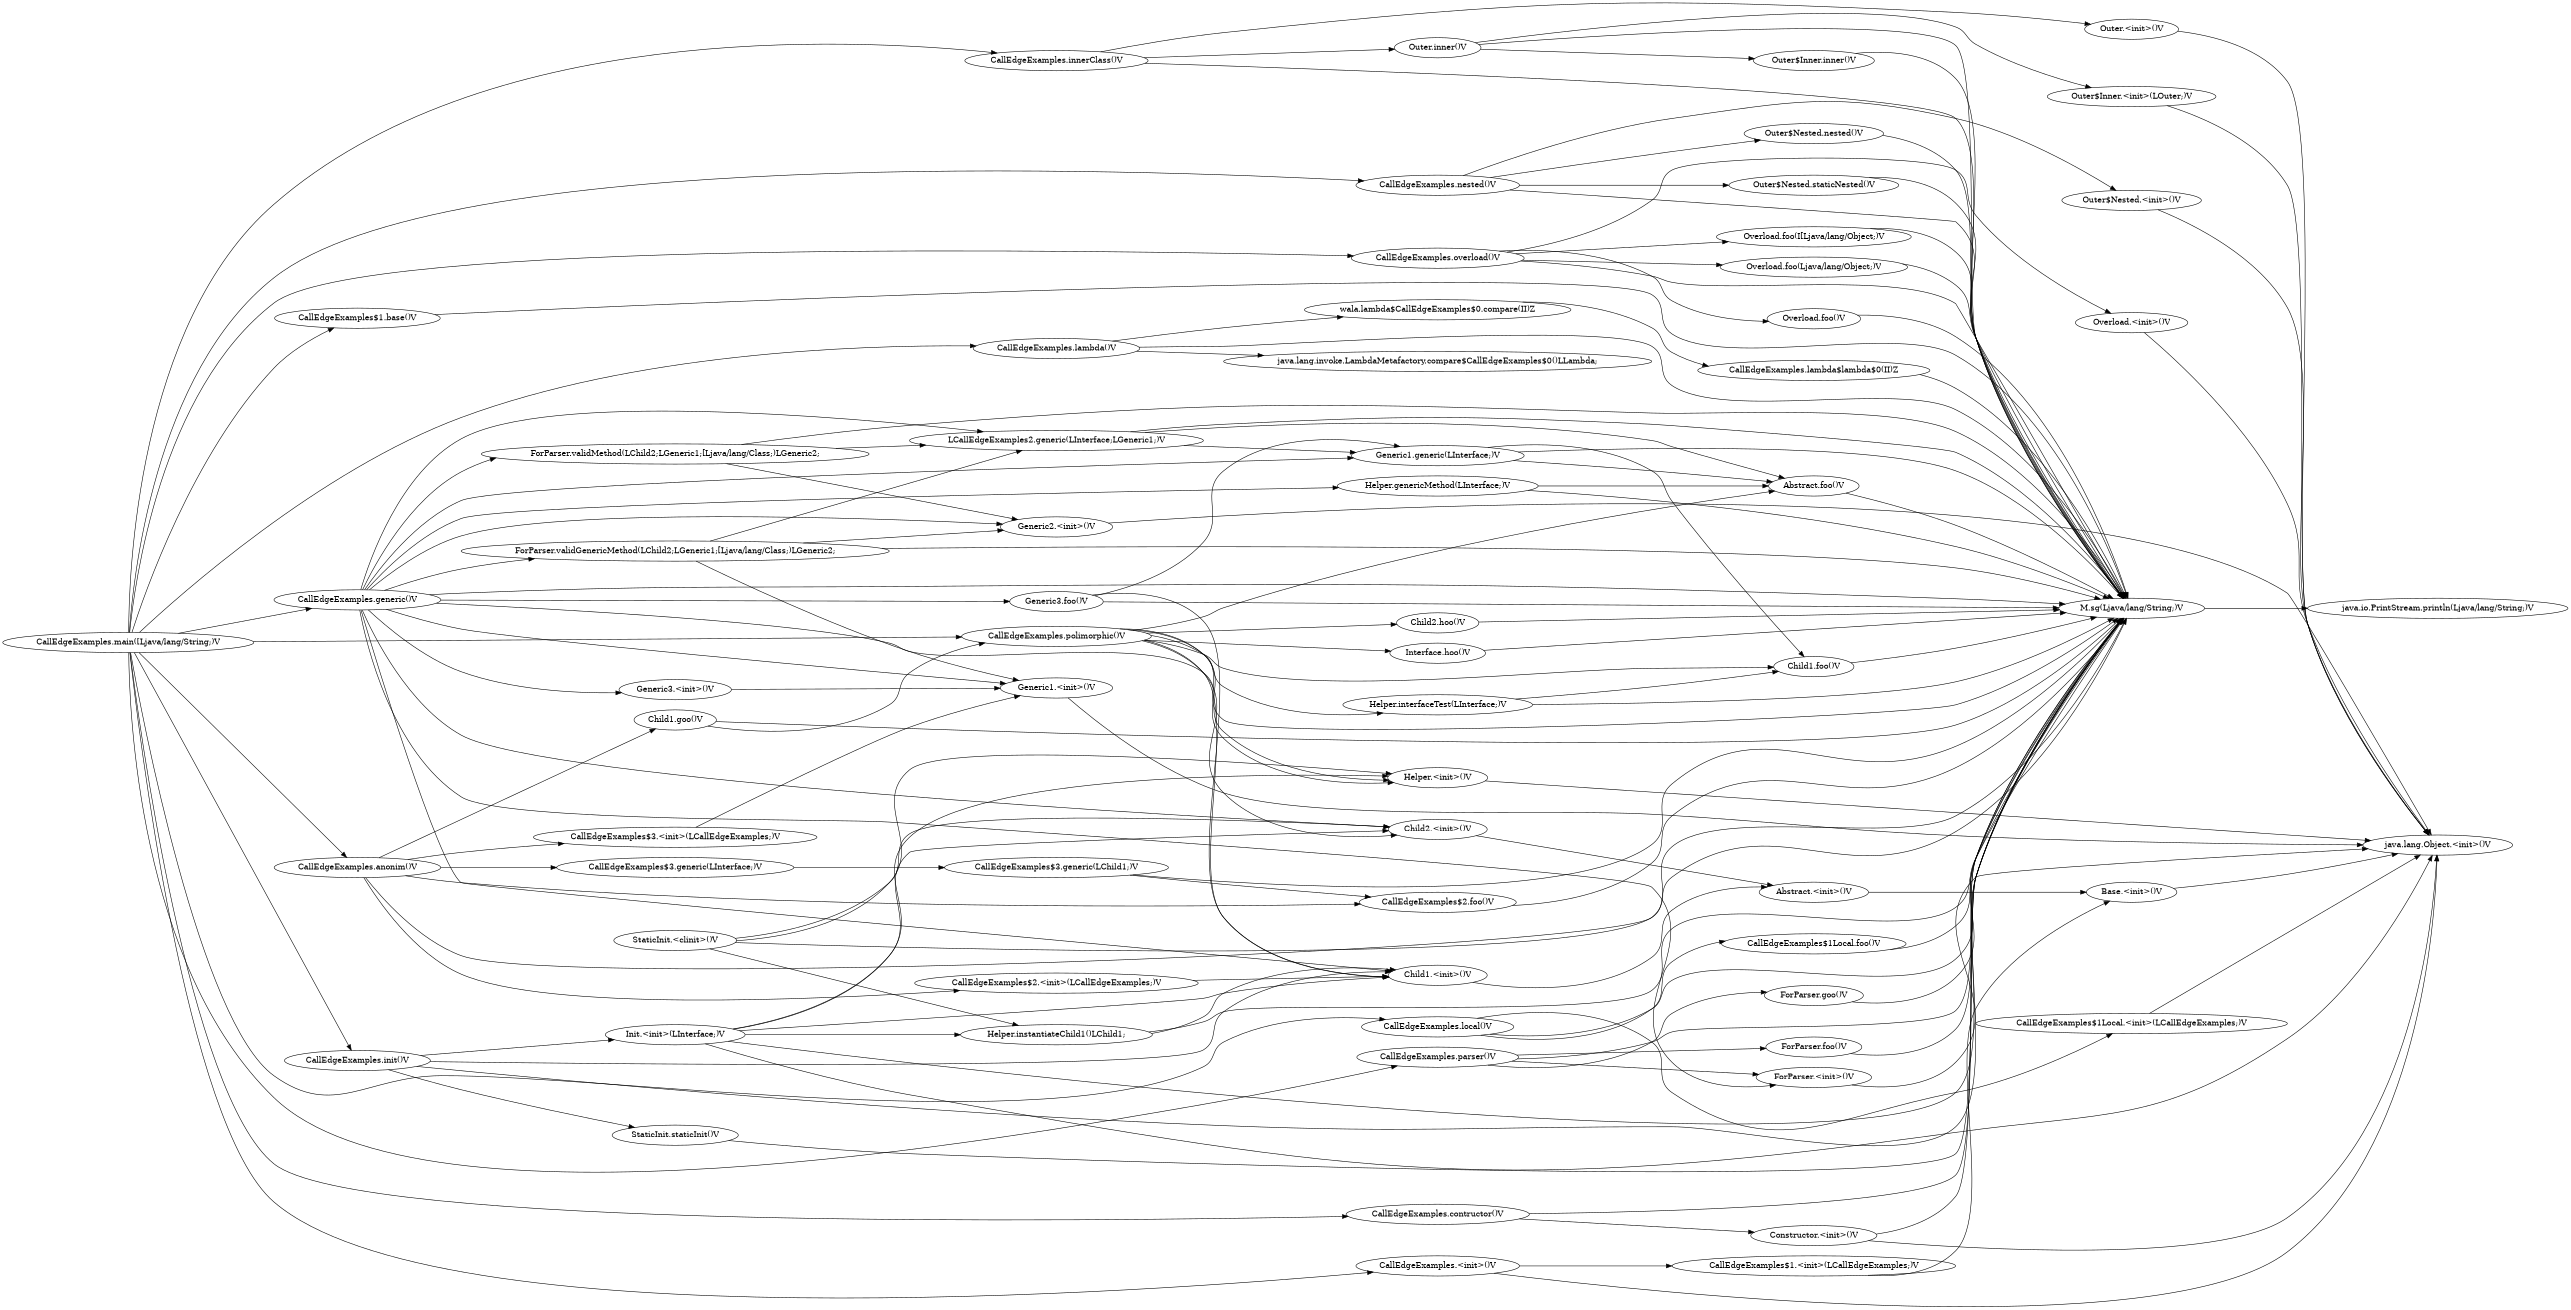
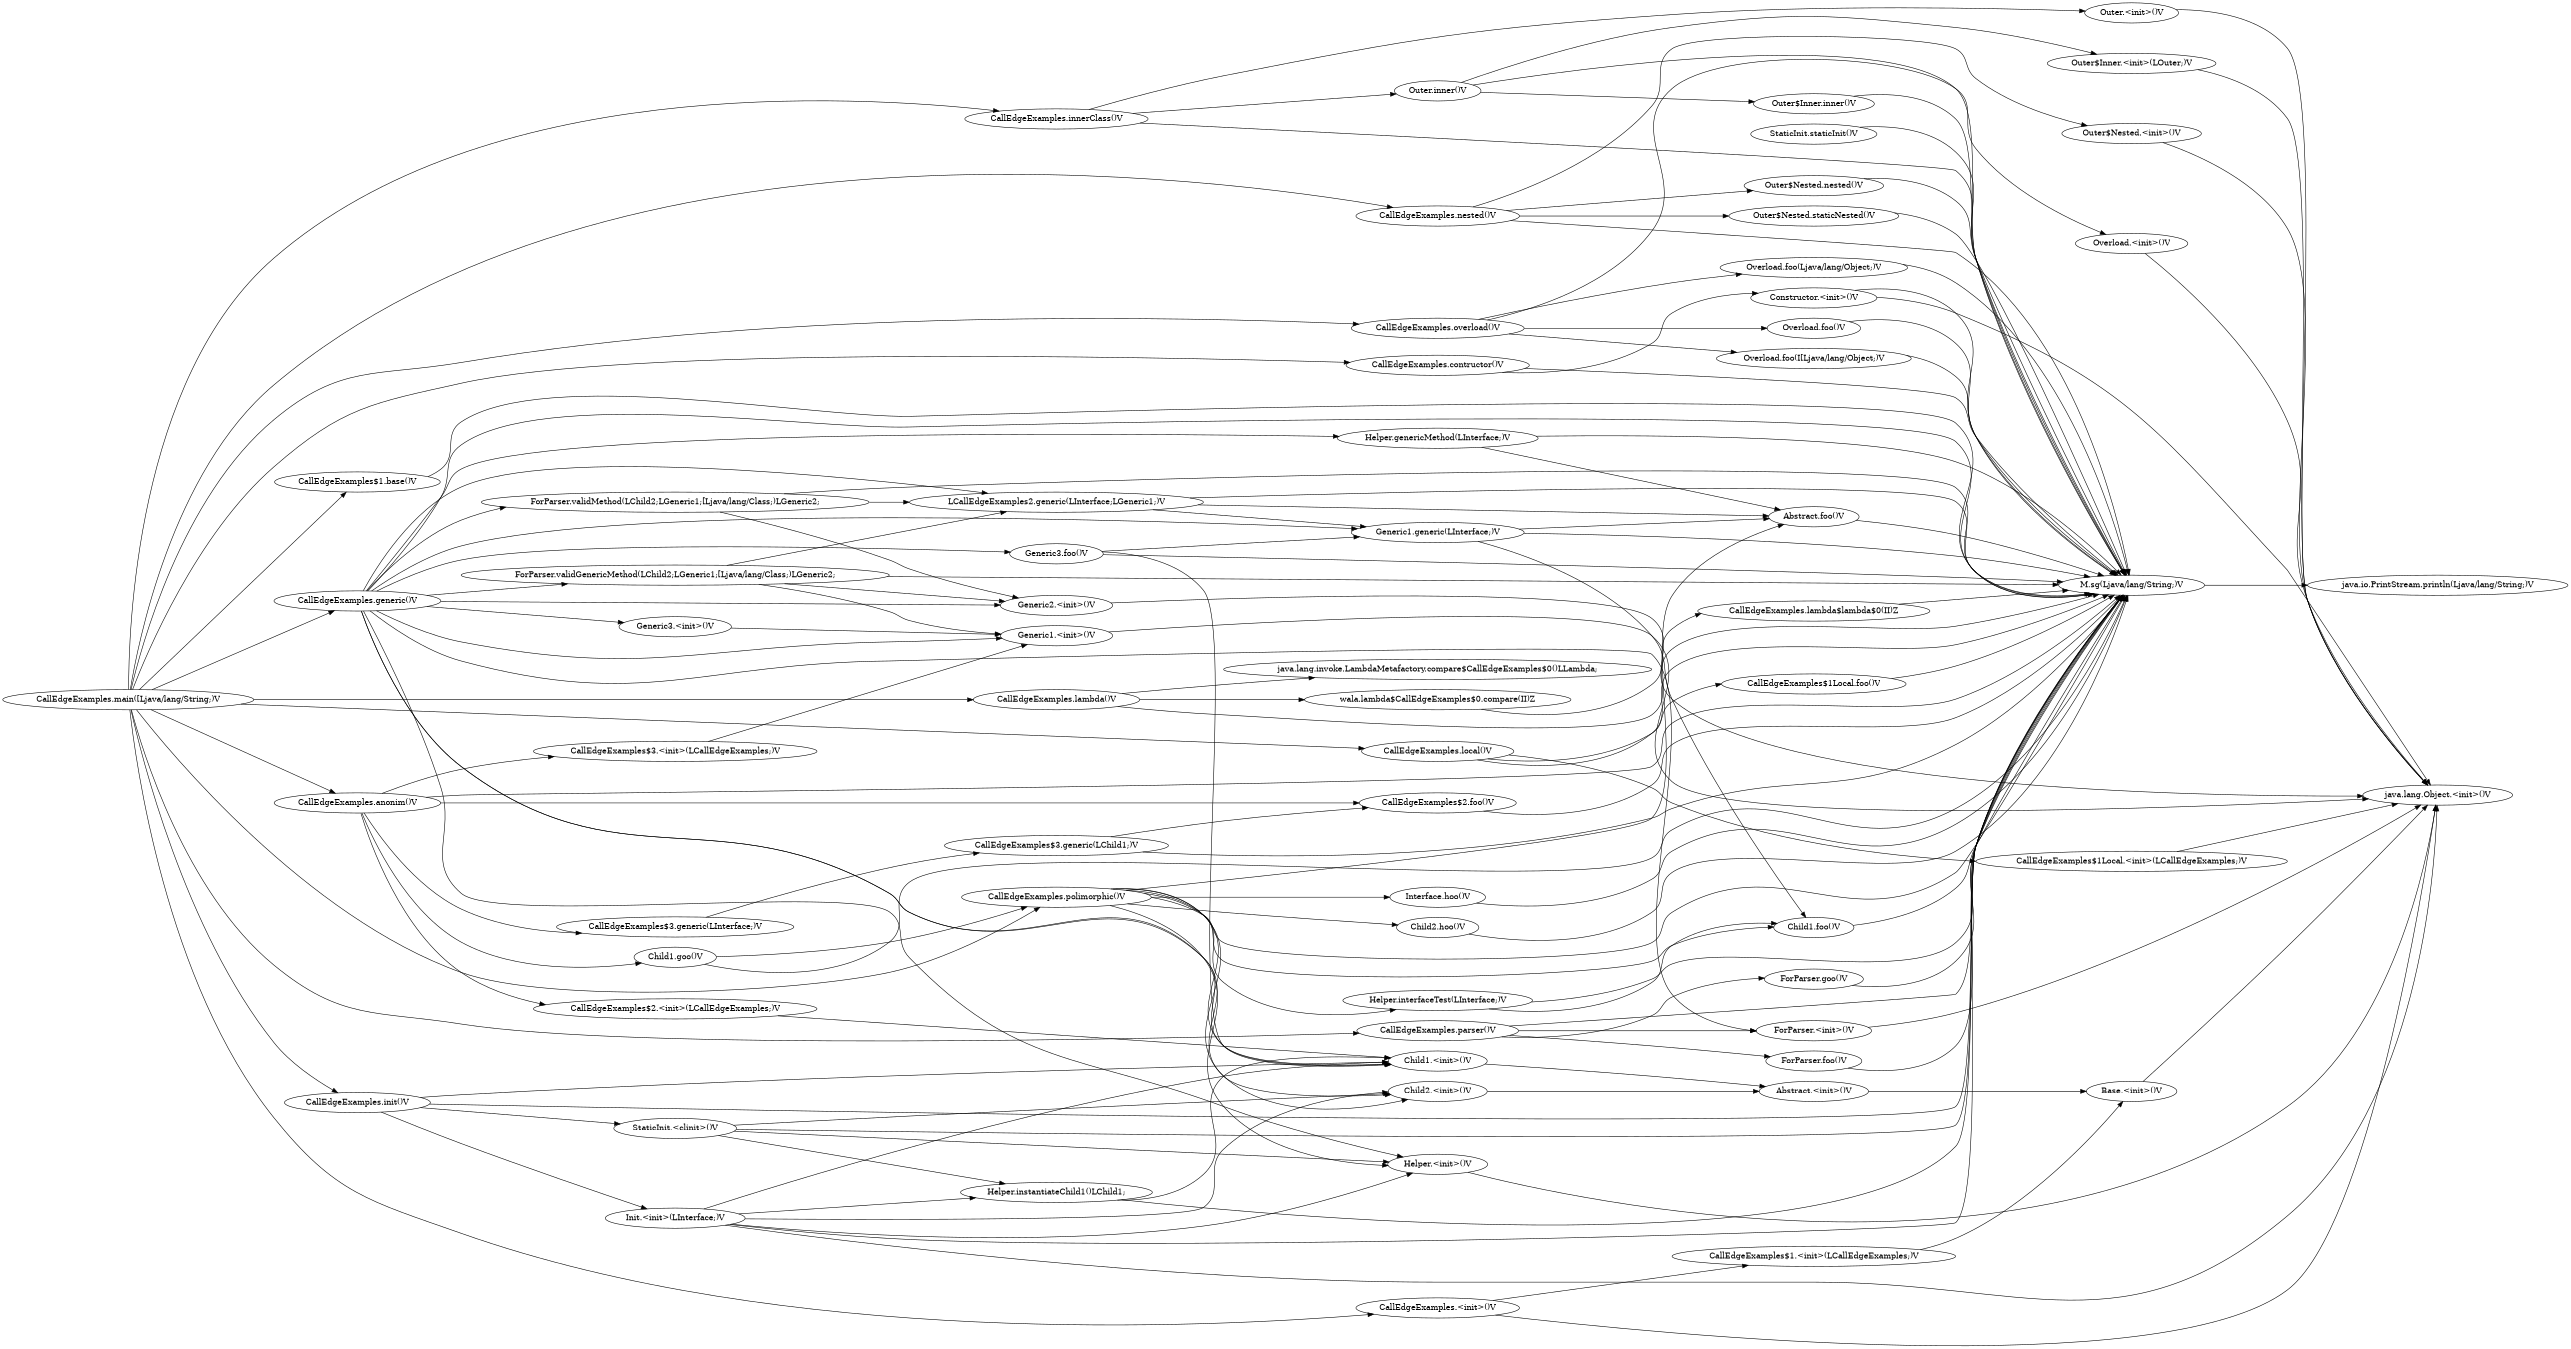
edge "CallEdgeExamples.overload()V" -> "M.sg(Ljava/lang/String;)V": removed
edge "CallEdgeExamples.init()V" -> "StaticInit.staticInit()V": now "CallEdgeExamples.init()V" -> "StaticInit.<clinit>()V"
